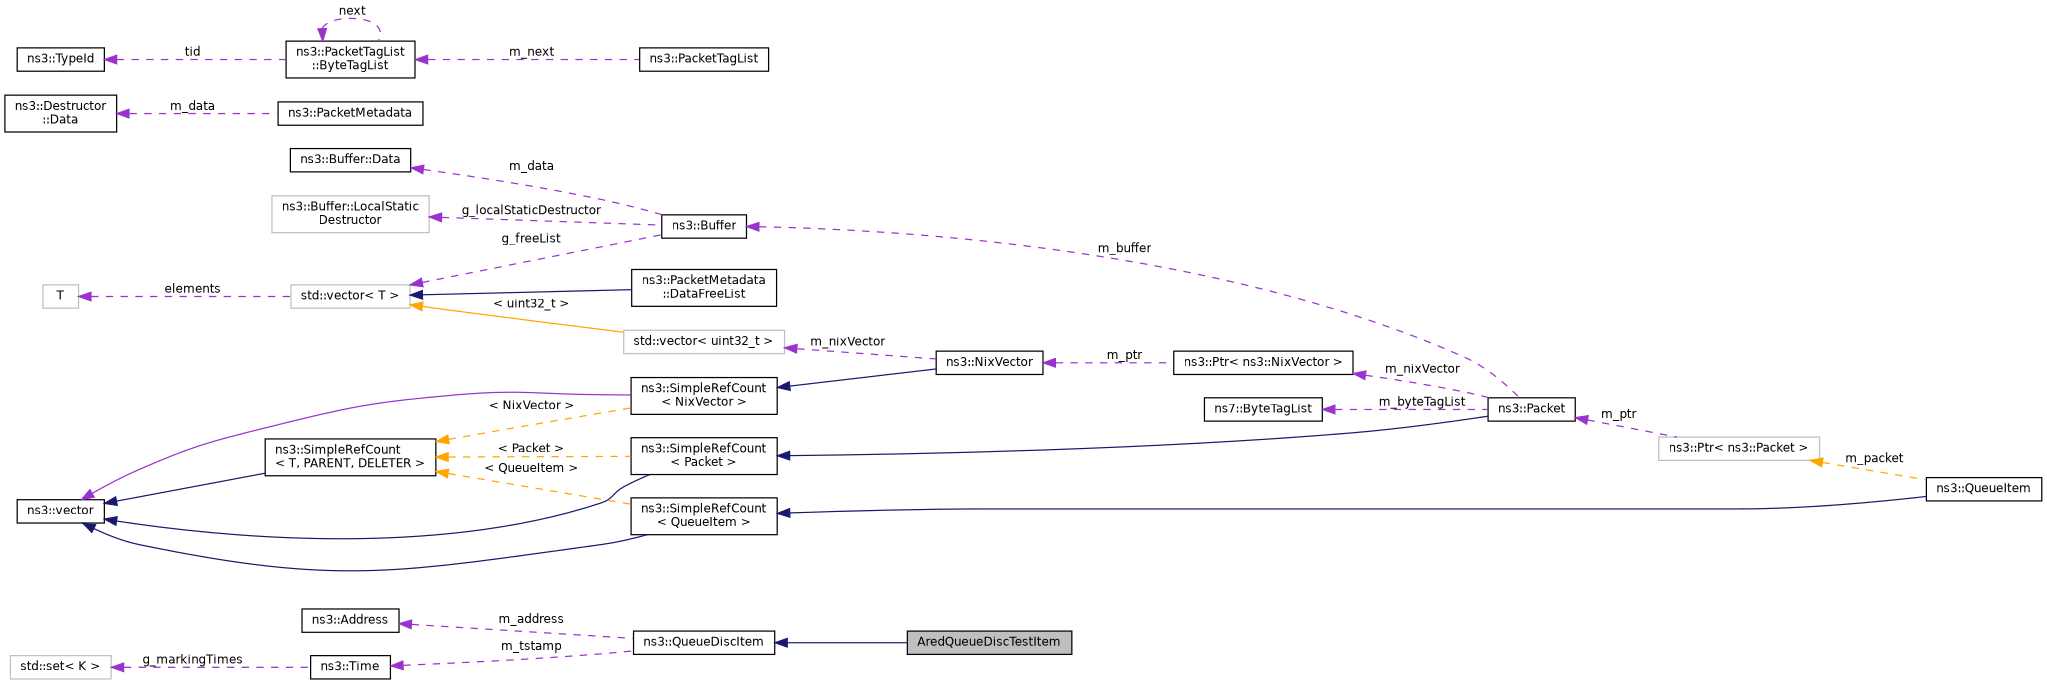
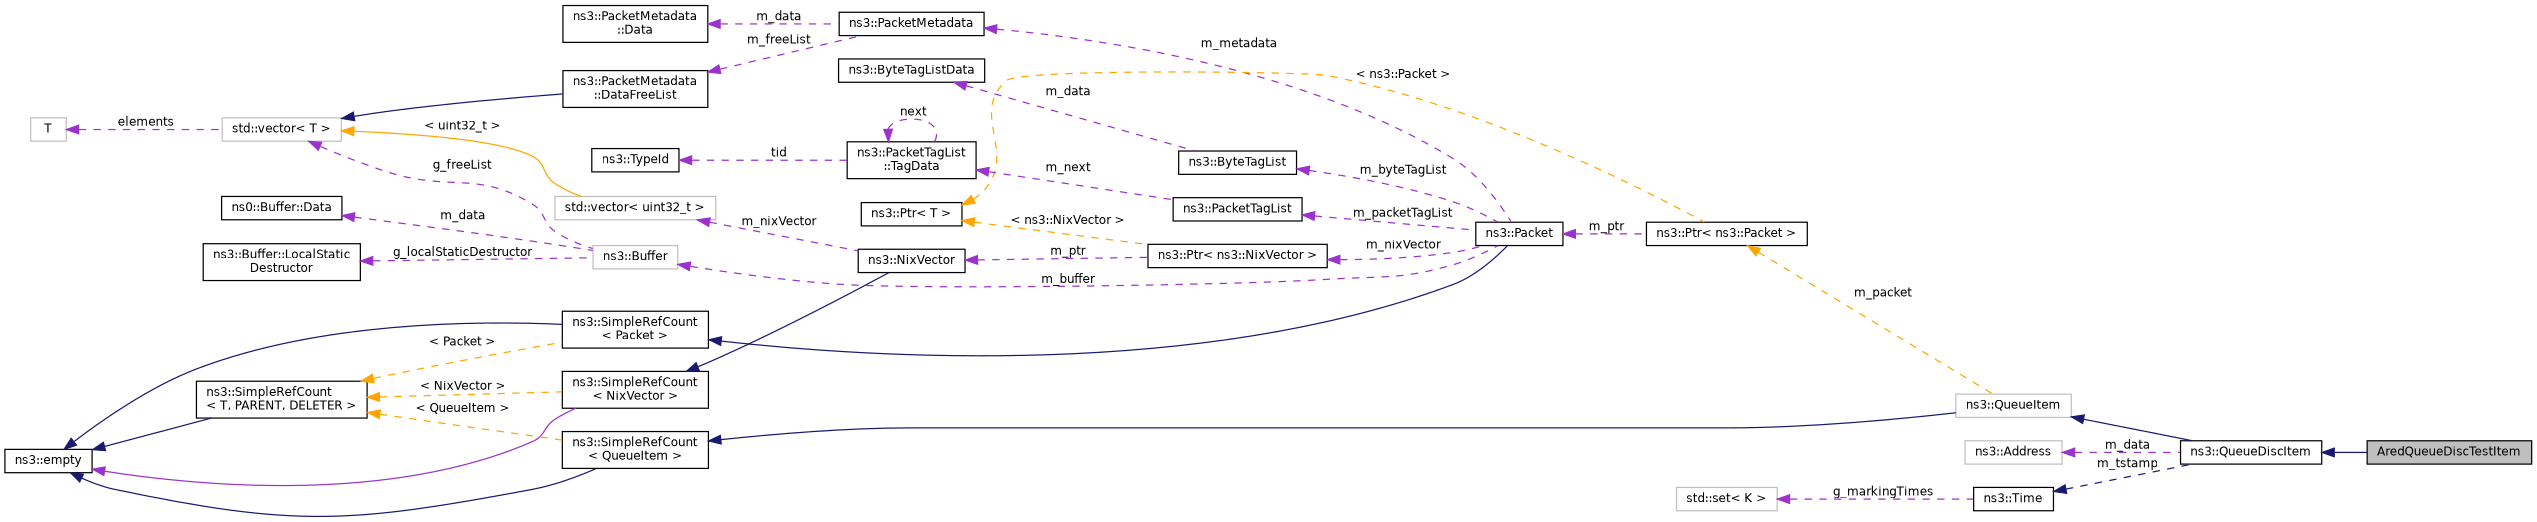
edge "ns3::PacketMetadata" -> "ns3::PacketMetadata ::DataFreeList": added, label "m_freeList"
node "ns3::PacketTagList ::ByteTagList": label "ns3::PacketTagList ::ByteTagList" -> "ns3::PacketTagList ::TagData"
node "ns3::ByteTagListData": added
edge "ns3::Packet" -> "ns3::PacketMetadata": added, label "m_metadata"
node "ns3::Destructor ::Data": label "ns3::Destructor ::Data" -> "ns3::PacketMetadata ::Data"
node "ns3::Buffer::Data": label "ns3::Buffer::Data" -> "ns0::Buffer::Data"
node "ns3::Buffer::LocalStatic Destructor": color grey75 -> black
node "ns3::Ptr< T >": added
edge "ns3::Packet" -> "ns3::PacketTagList": added, label "m_packetTagList"
node "ns3::Buffer": color black -> grey75
node "ns7::ByteTagList": label "ns7::ByteTagList" -> "ns3::ByteTagList"
edge "ns3::QueueDiscItem" -> "ns3::QueueItem": added
node "ns3::Ptr< ns3::Packet >": color grey75 -> black
node "ns3::QueueItem": color black -> grey75
node "ns3::vector": label "ns3::vector" -> "ns3::empty"
edge "ns3::QueueDiscItem" -> "ns3::Address": label " m_address" -> " m_data"
node "ns3::Address": color black -> grey75
edge "ns3::QueueDiscItem" -> "ns3::Time": color darkorchid3 -> midnightblue
